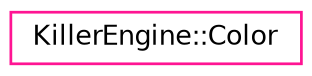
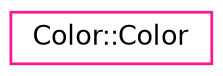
node "KillerEngine::Color": label "KillerEngine::Color" -> "Color::Color"
